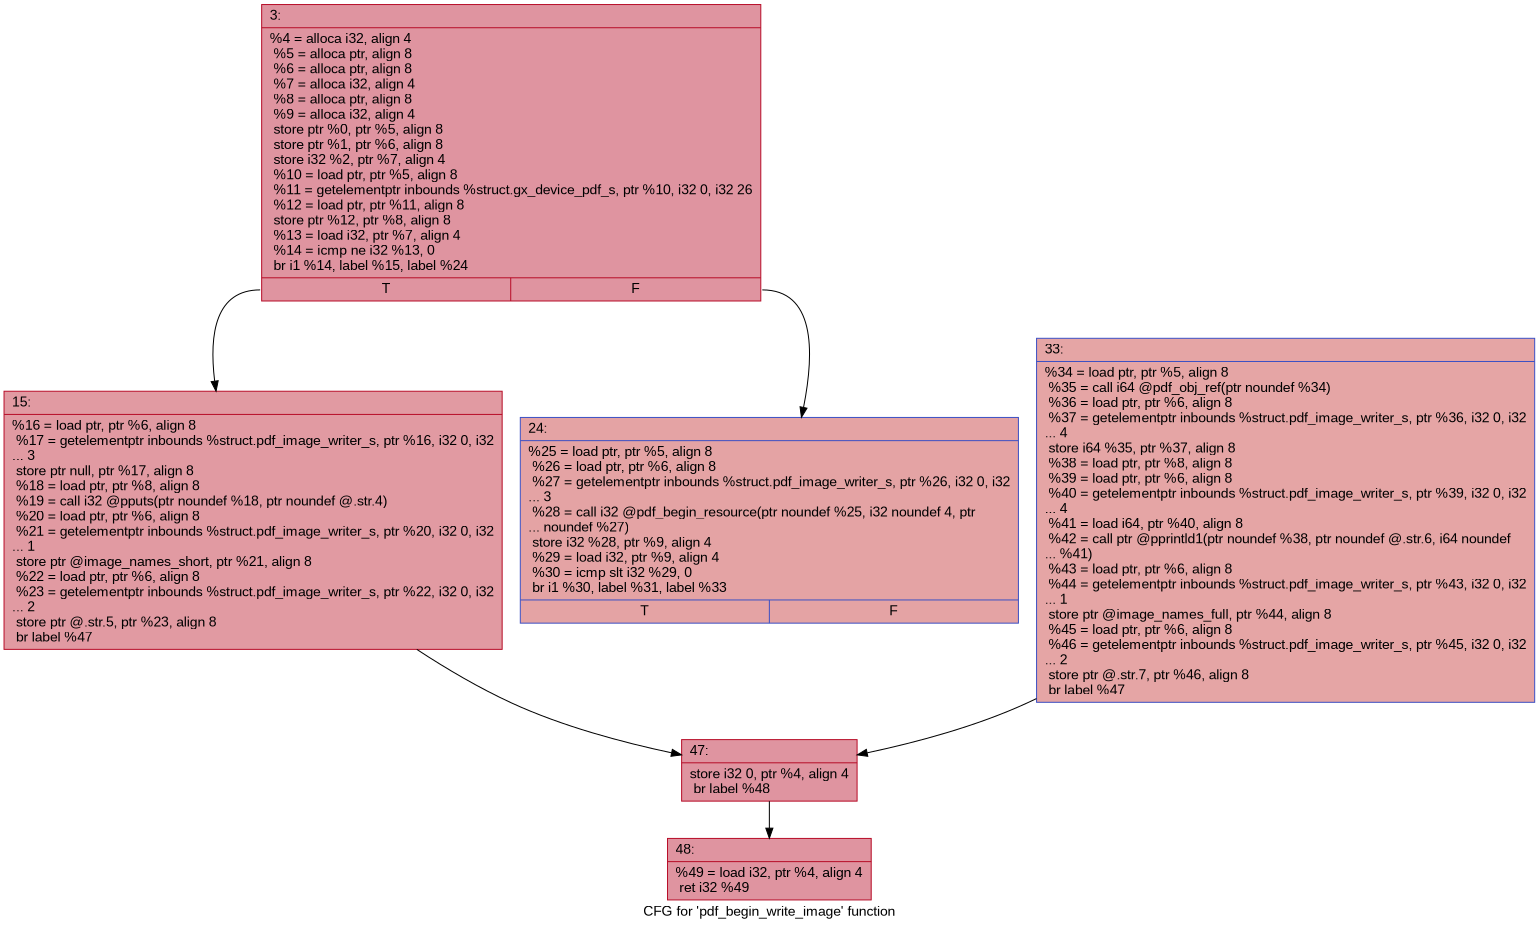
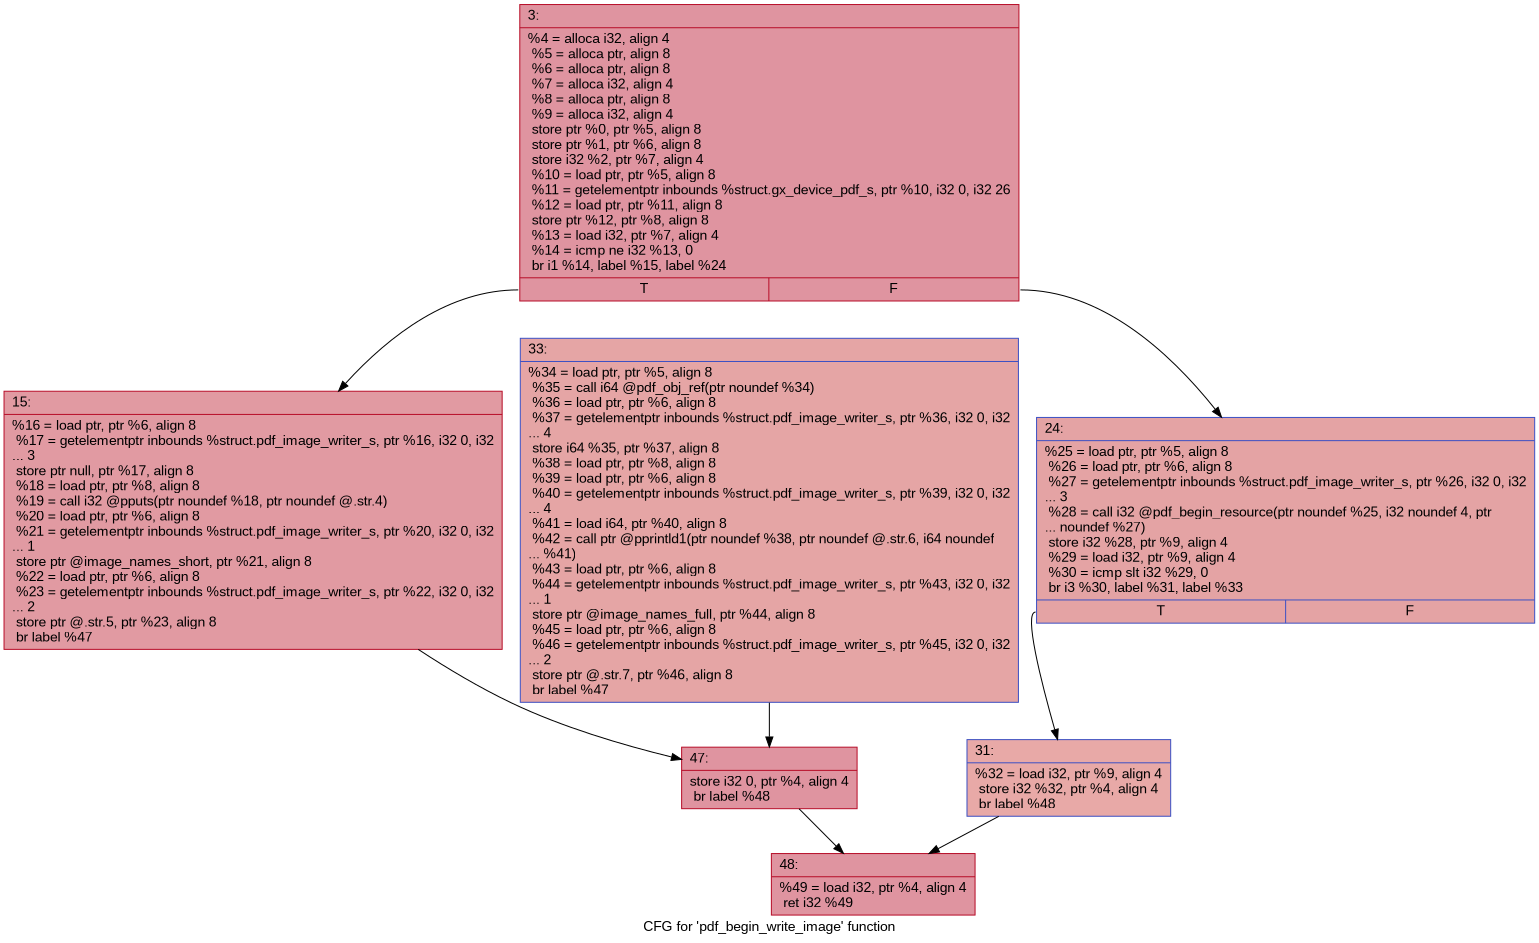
node "24:": text "br i1 %30, label %31, label %33" -> "br i3 %30, label %31, label %33"
node "31:": added
